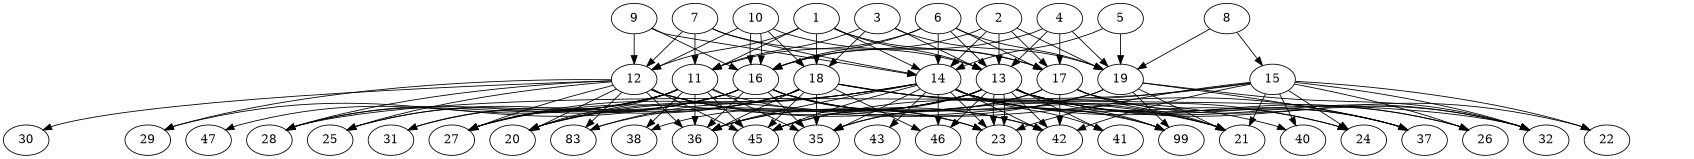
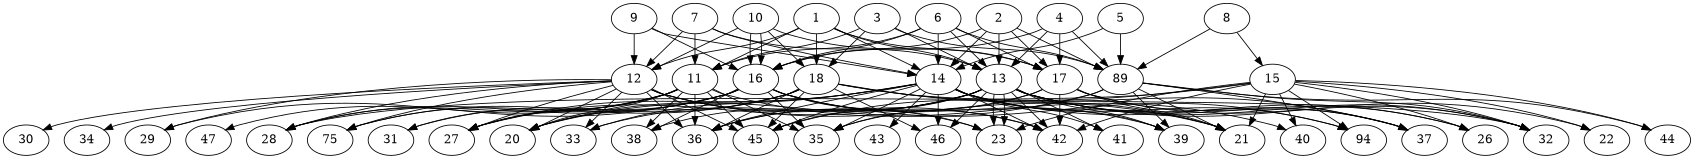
node "19": label "19" -> "89"
edge "18" -> "35": removed
edge "16" -> "36": now "16" -> "38"
edge "14" -> "23": removed
node "34": added
node "25": label "25" -> "75"
node "83": label "83" -> "33"
node "99": label "99" -> "39"
node "24": label "24" -> "94"
node "44": added
